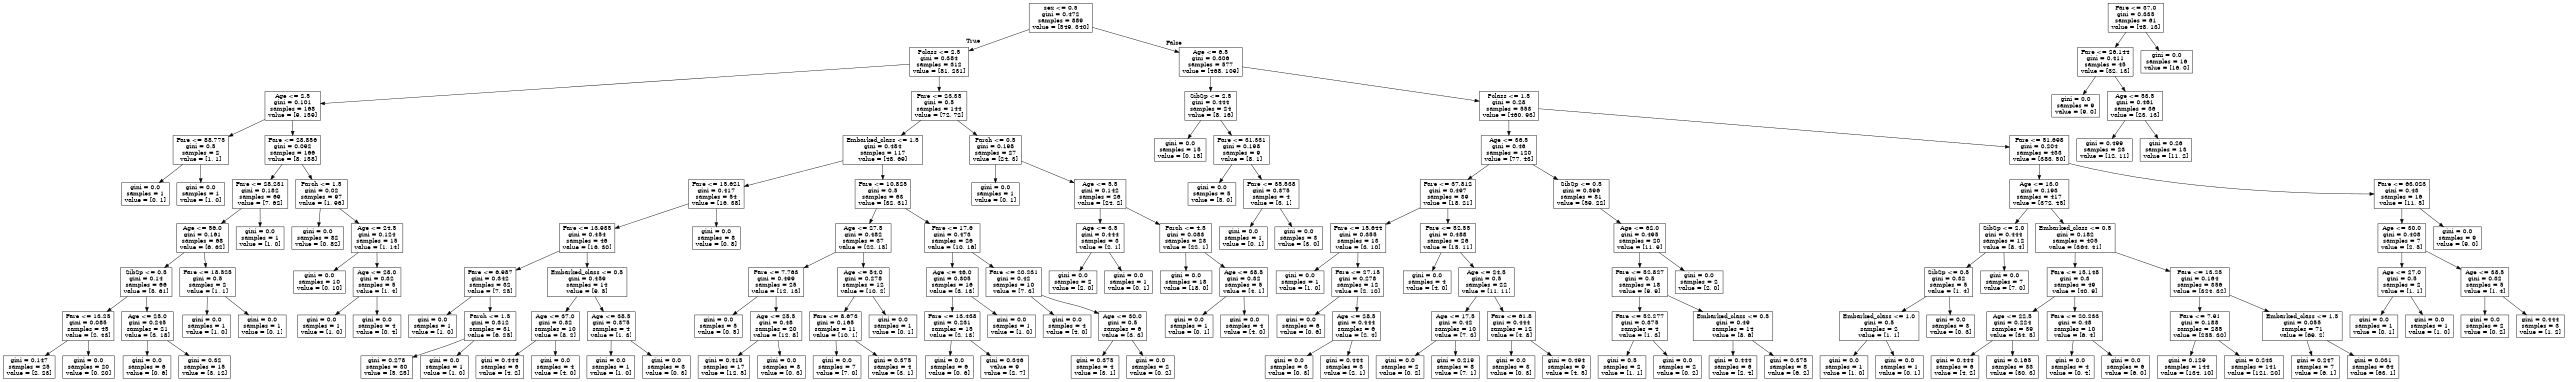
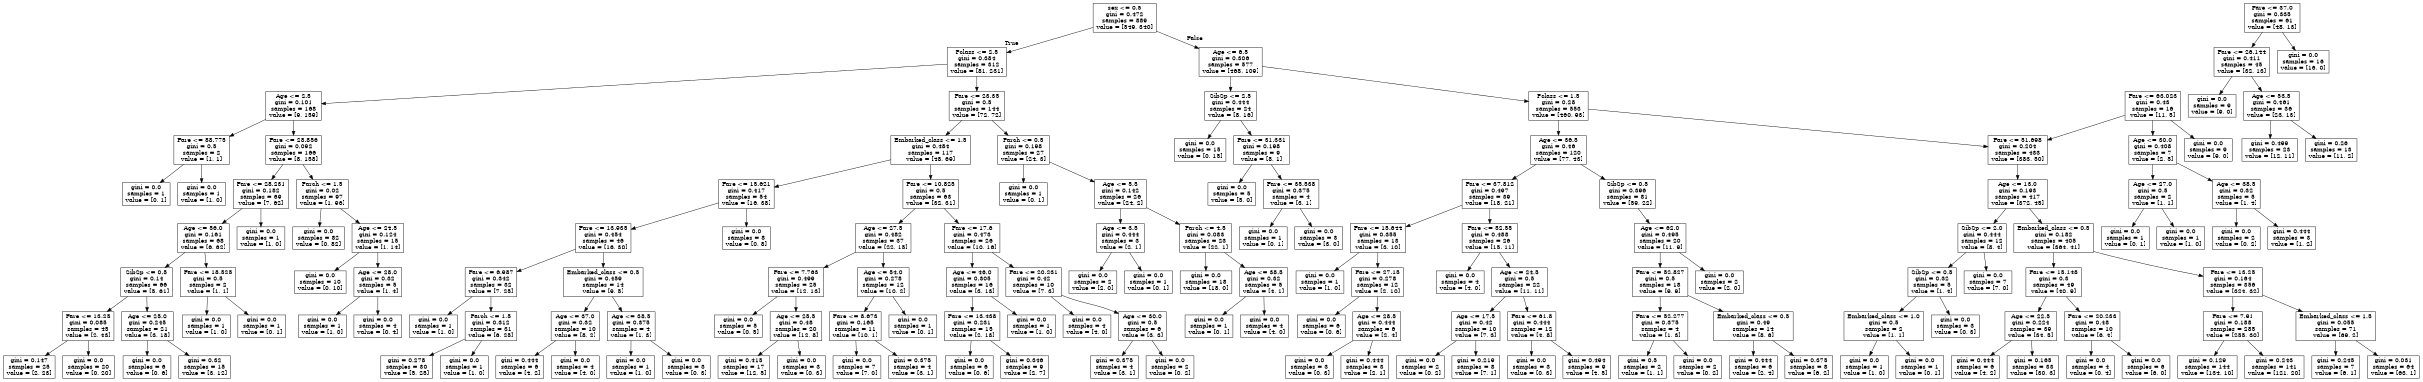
edge "Fare <= 51.698 gini = 0.204 samples = 433 value = [383, 50]" -> "Fare <= 63.023 gini = 0.43 samples = 16 value = [11, 5]": reversed
node "gini = 0.346 value = 9 value = [2, 7]": label "gini = 0.346 value = 9 value = [2, 7]" -> "gini = 0.346 samples = 9 value = [2, 7]"
node "gini = 0.247 samples = 7 value = [6, 1]": label "gini = 0.247 samples = 7 value = [6, 1]" -> "gini = 0.245 samples = 7 value = [6, 1]"
